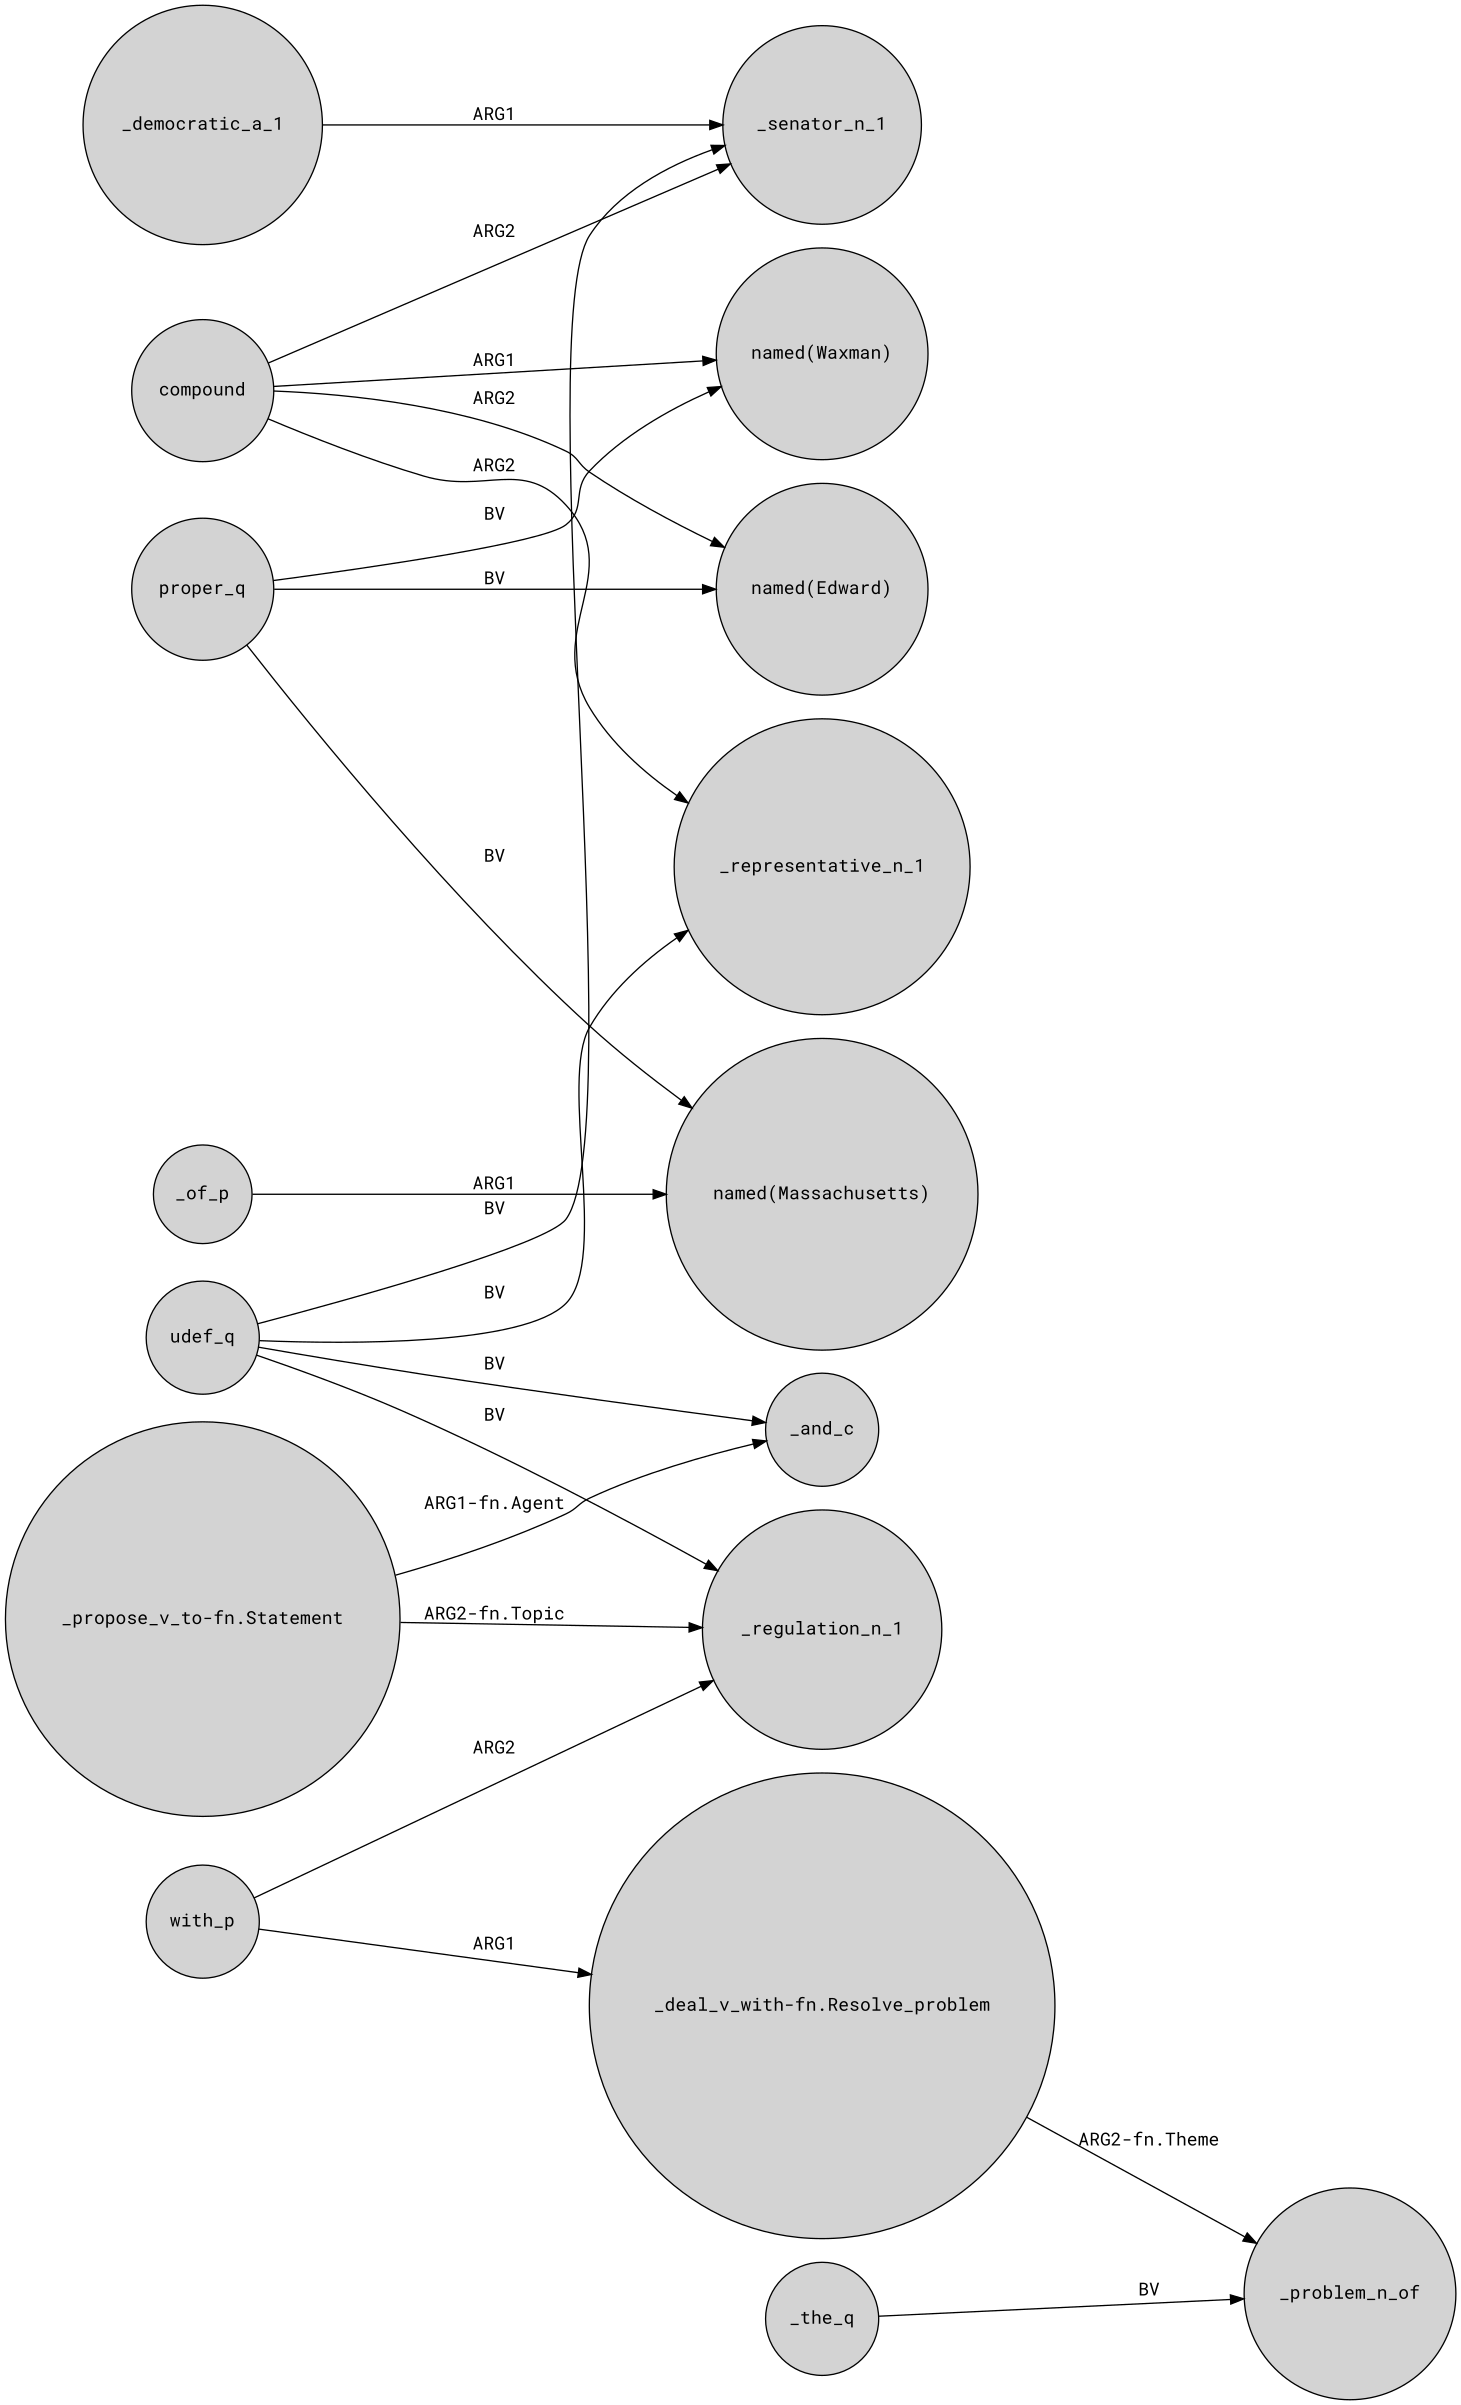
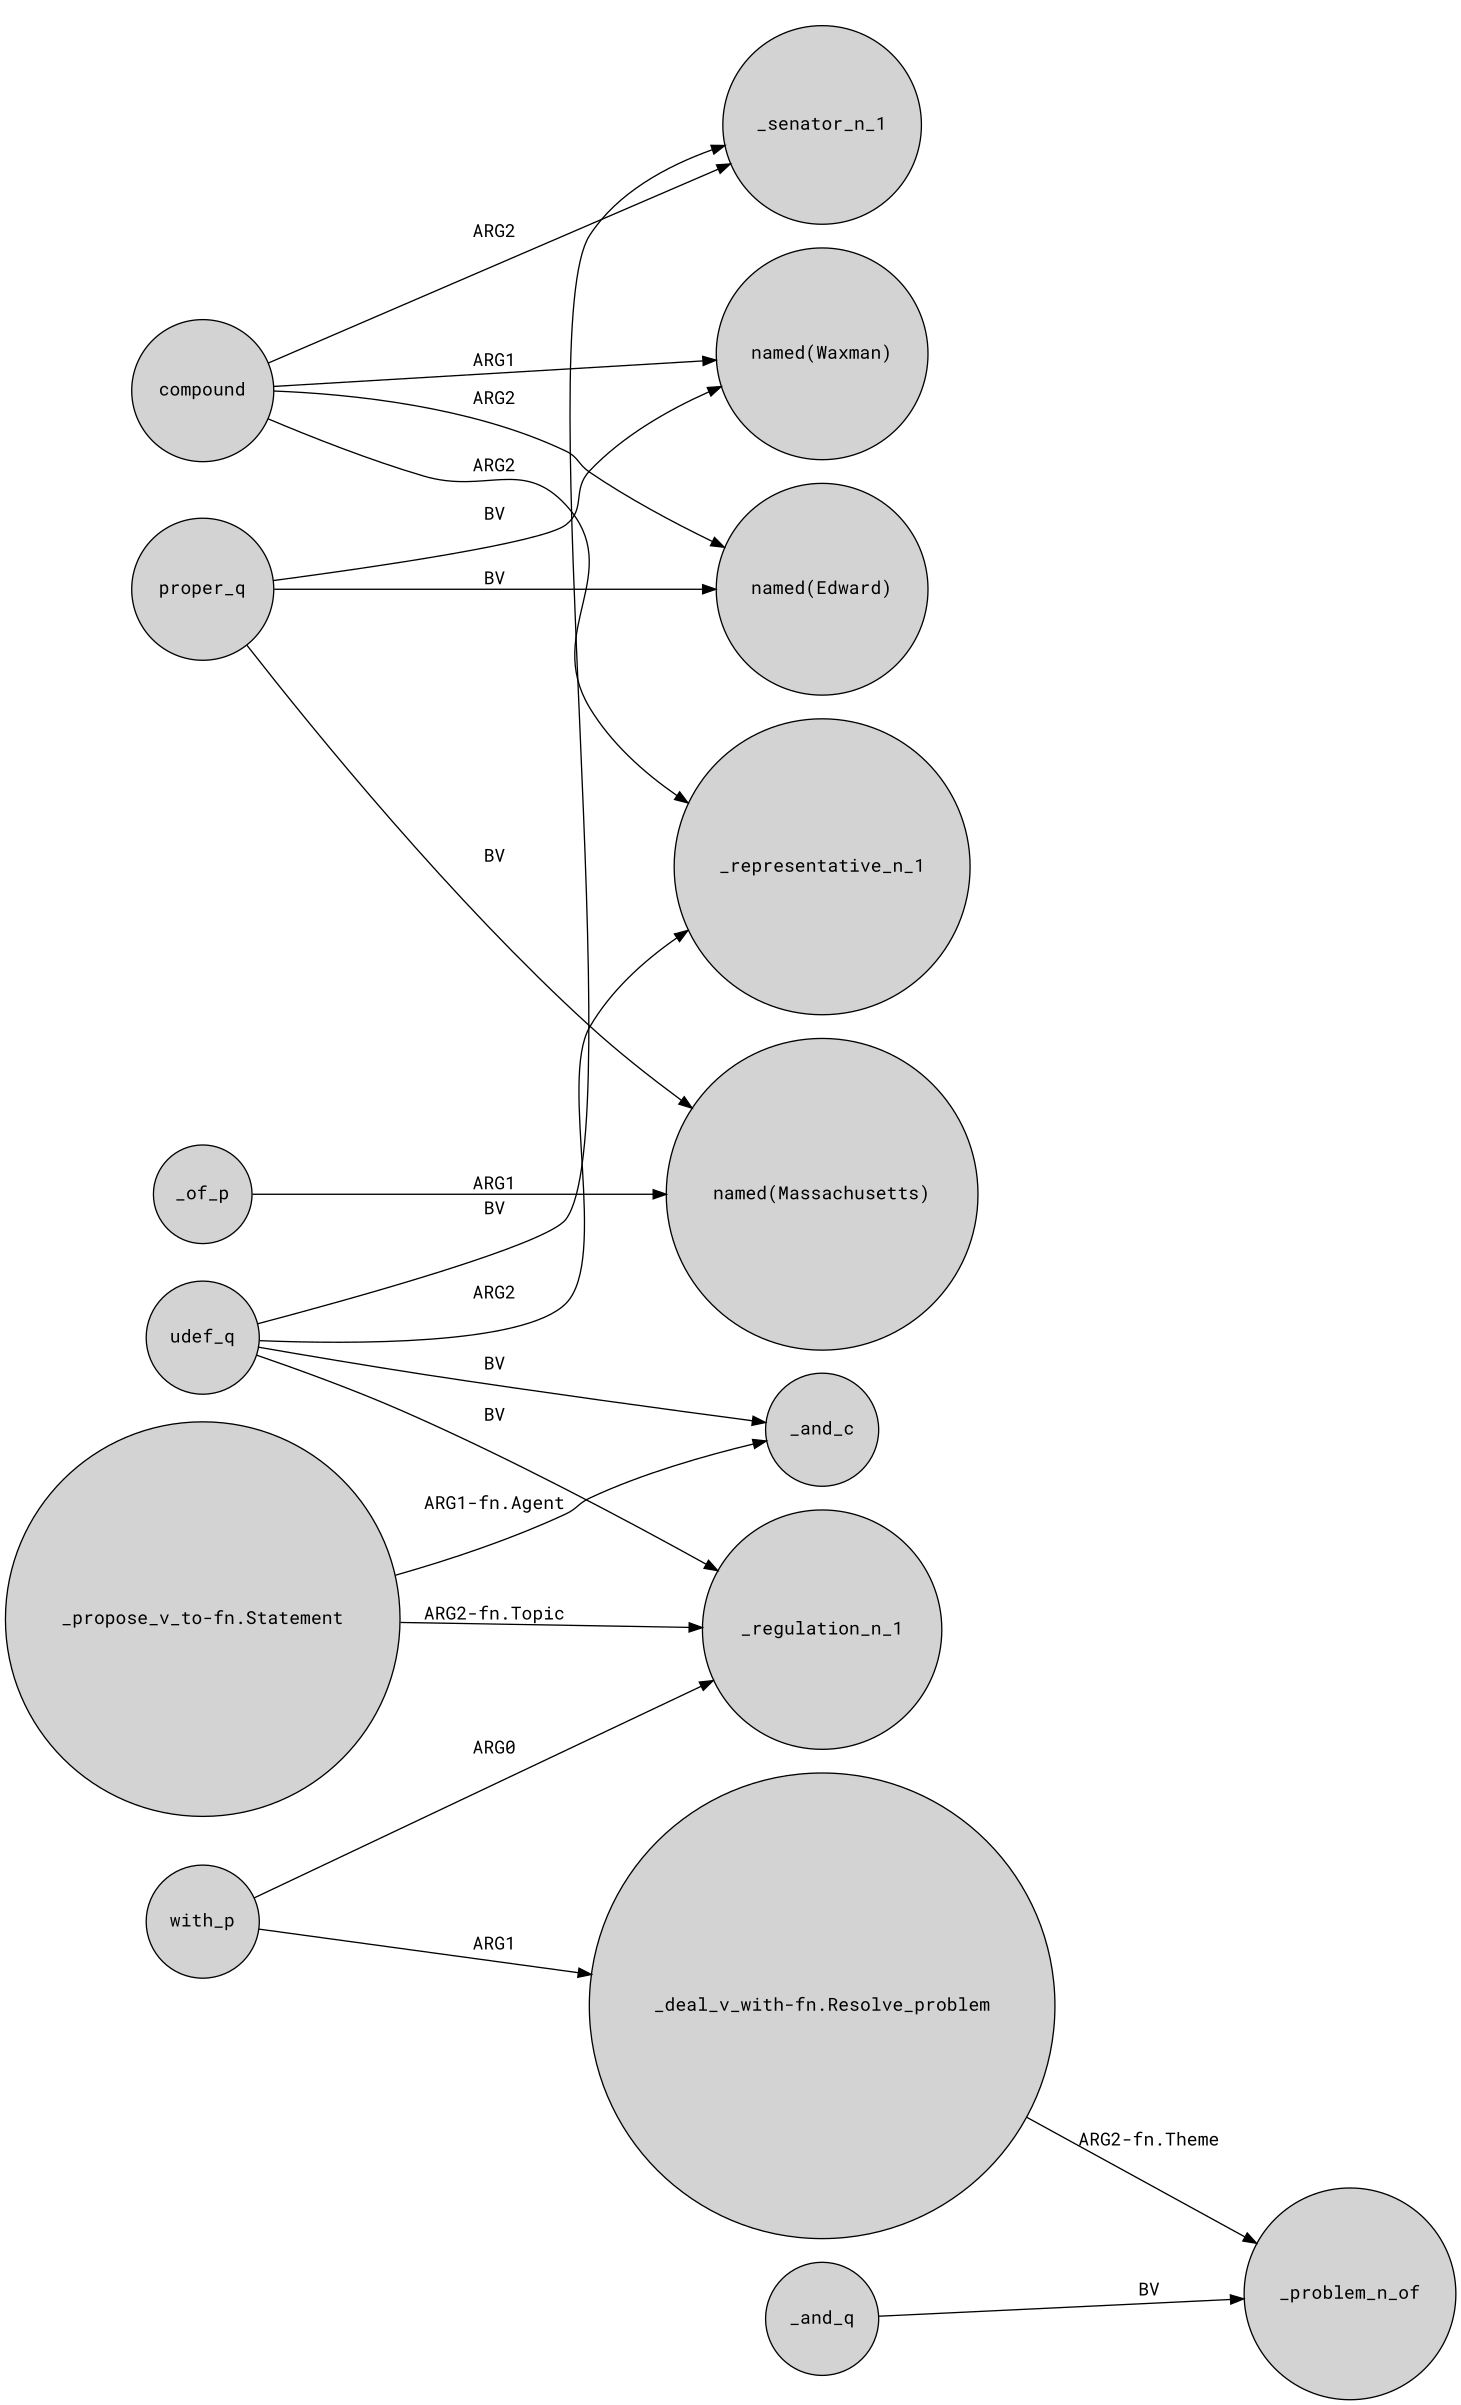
node "_democratic_a_1": removed
edge "udef_q" -> "_representative_n_1": label "BV" -> "ARG2"
edge "with_p" -> "_regulation_n_1": label "ARG2" -> "ARG0"
node "_the_q": label "_the_q" -> "_and_q"
